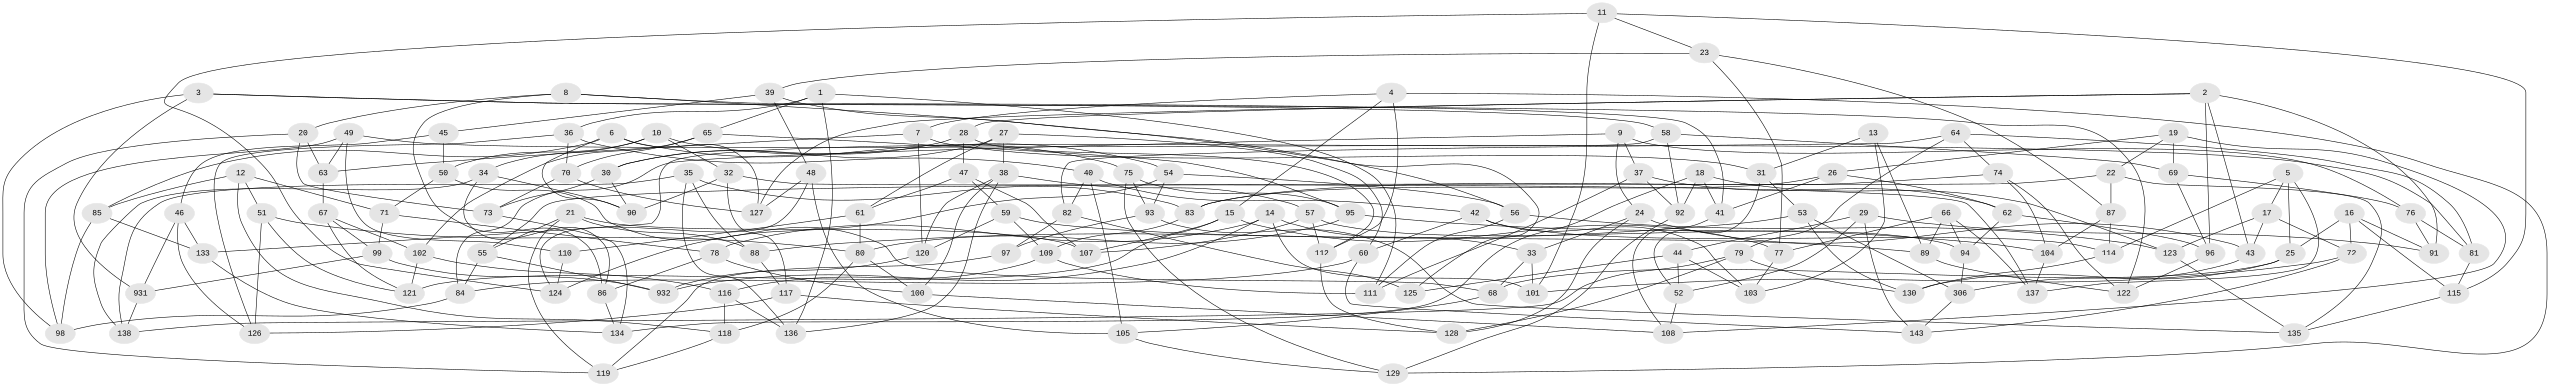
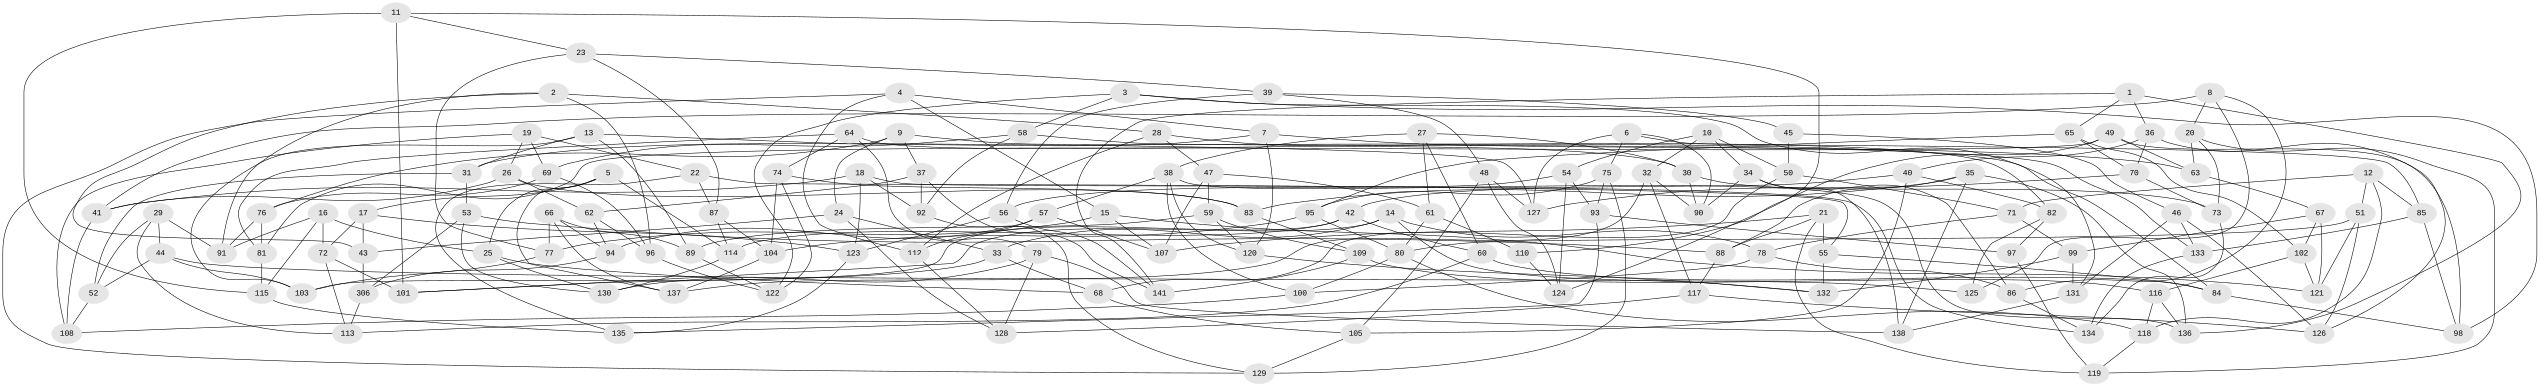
edge "2" -- "127": now "13" -- "127"
node "931": label "931" -> "131"
node "932": label "932" -> "132"
node "111": label "111" -> "141"
node "143": label "143" -> "113"
